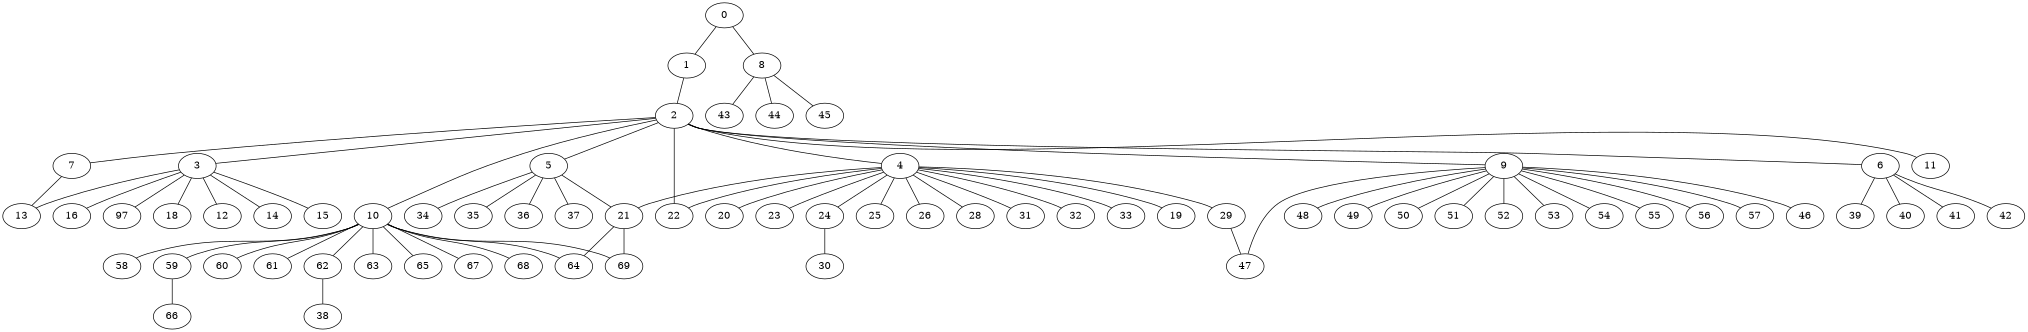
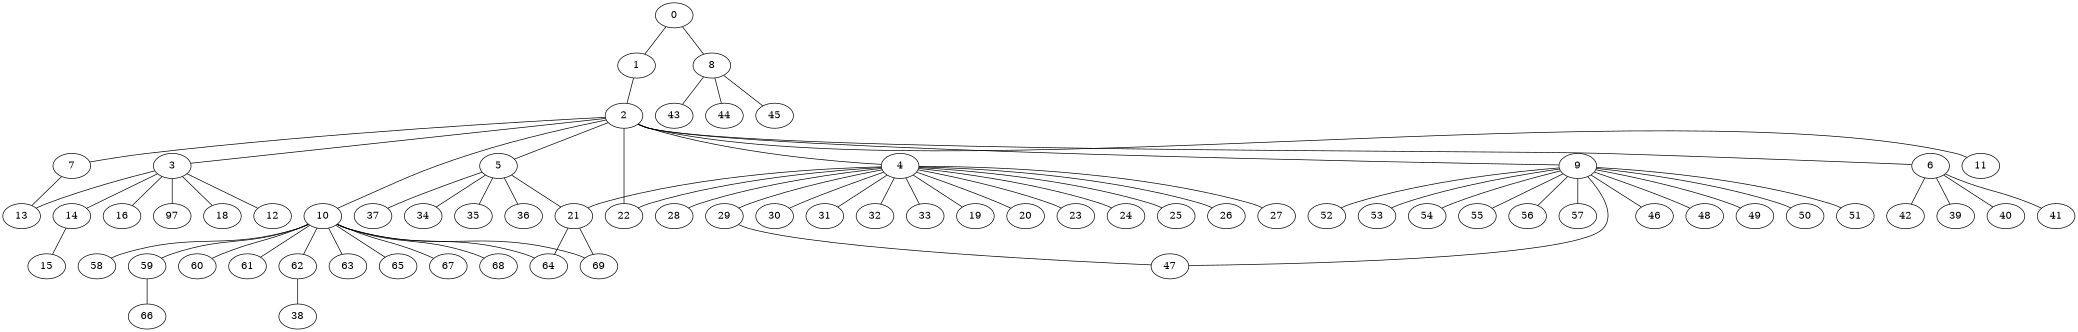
edge "3" -- "15": now "14" -- "15"
node "27": added
edge "24" -- "30": now "4" -- "30"
